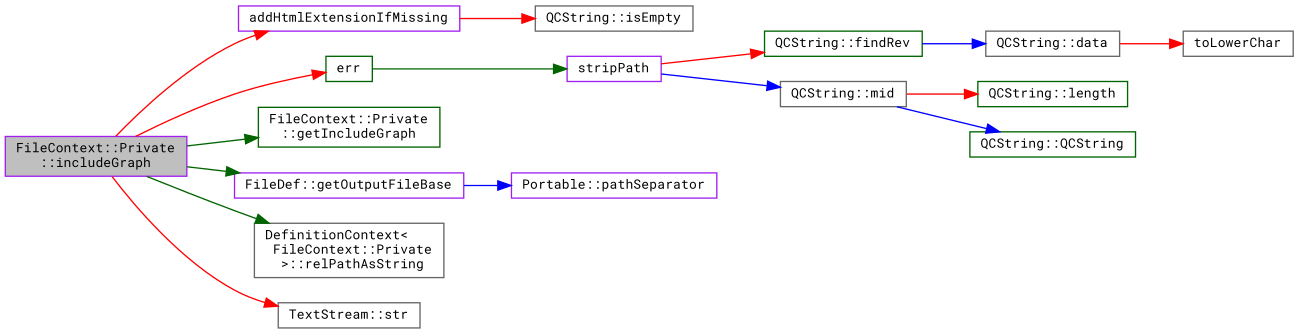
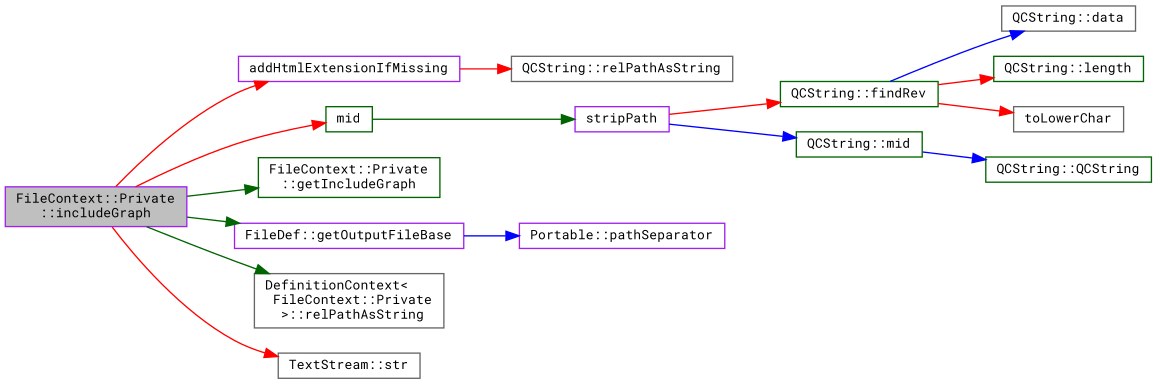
node "QCString::isEmpty": label "QCString::isEmpty" -> "QCString::relPathAsString"
edge "QCString::data" -> "toLowerChar": now "QCString::findRev" -> "toLowerChar"
node "err": label "err" -> "mid"
node "QCString::mid": color gray40 -> darkgreen
edge "QCString::mid" -> "QCString::length": now "QCString::findRev" -> "QCString::length"
